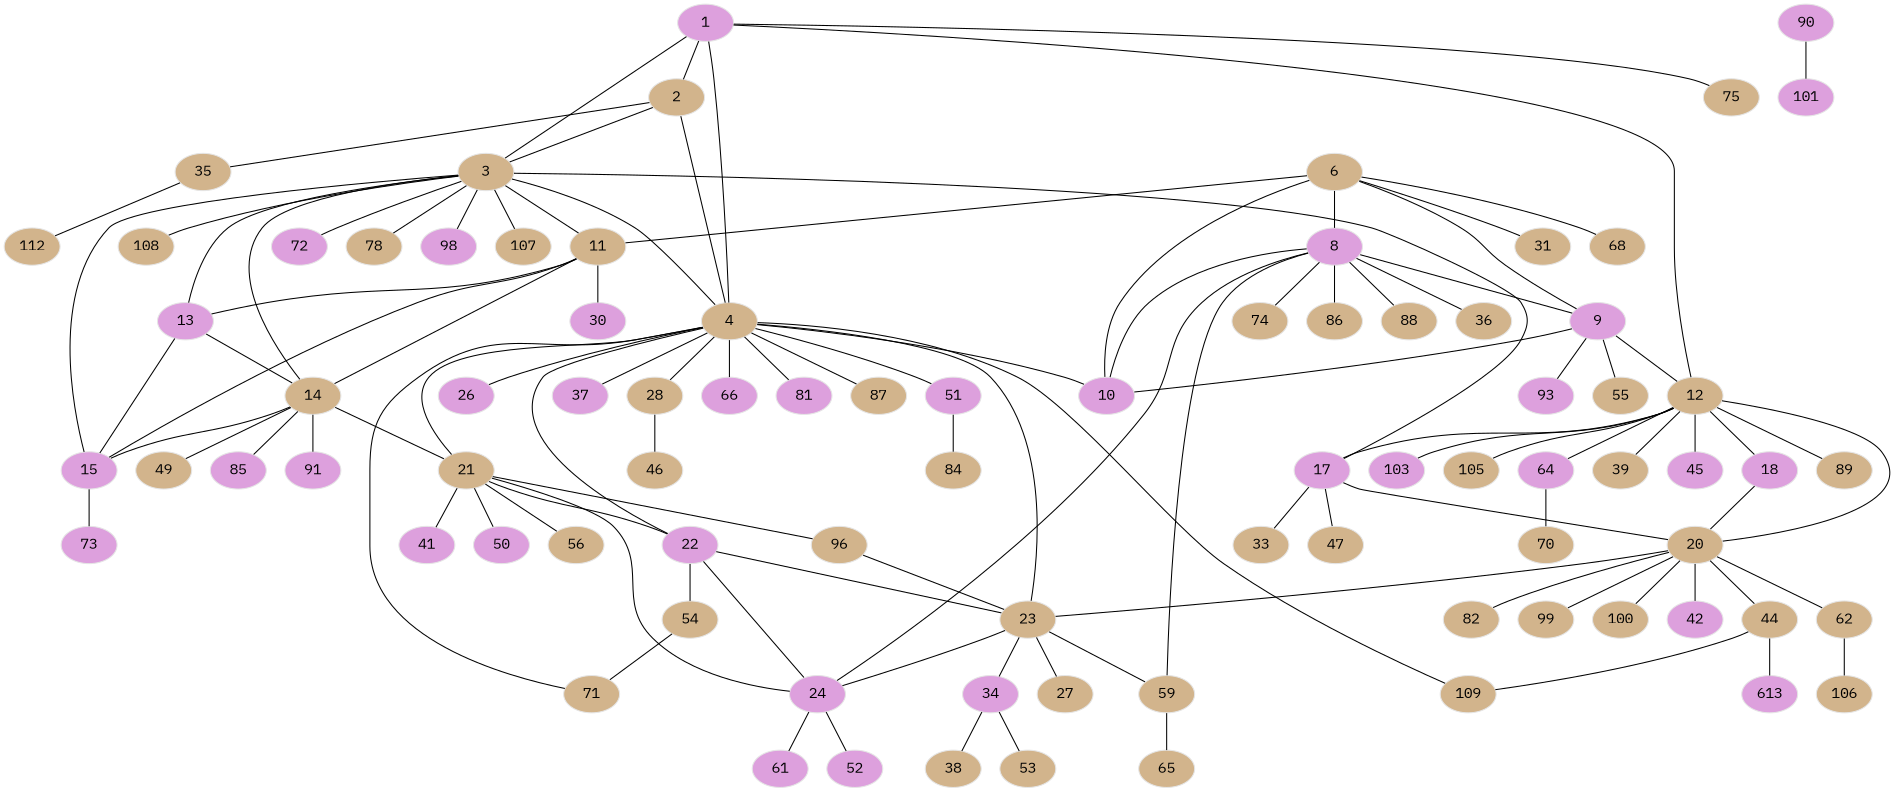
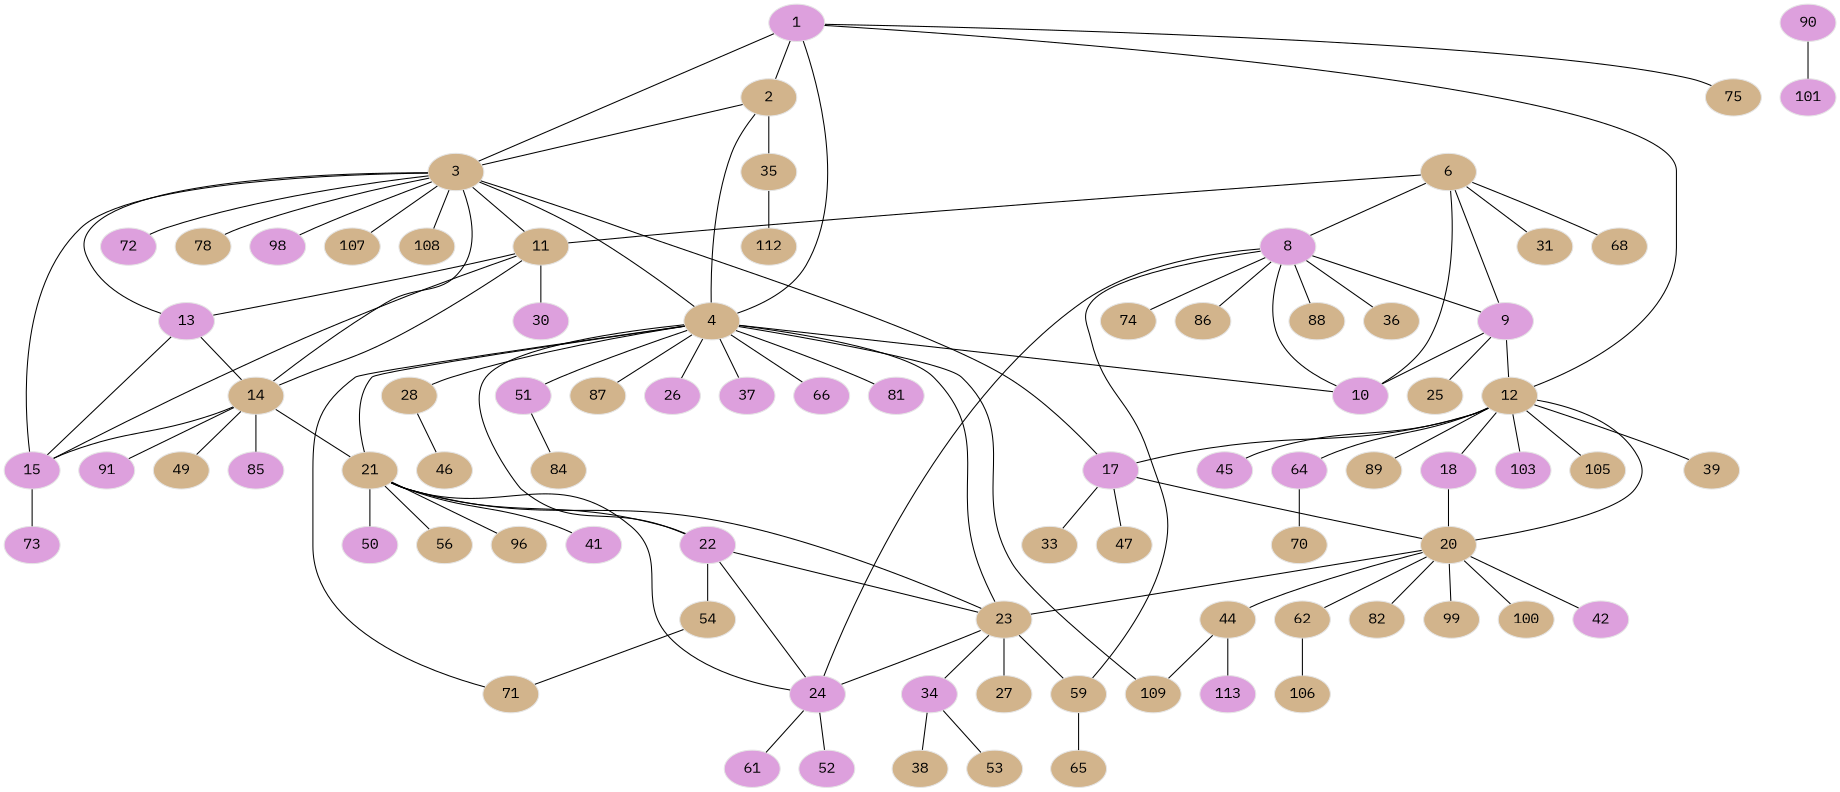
node "93": removed
node "55": label "55" -> "25"
edge "96" -- "23": now "21" -- "23"
node "613": label "613" -> "113"
